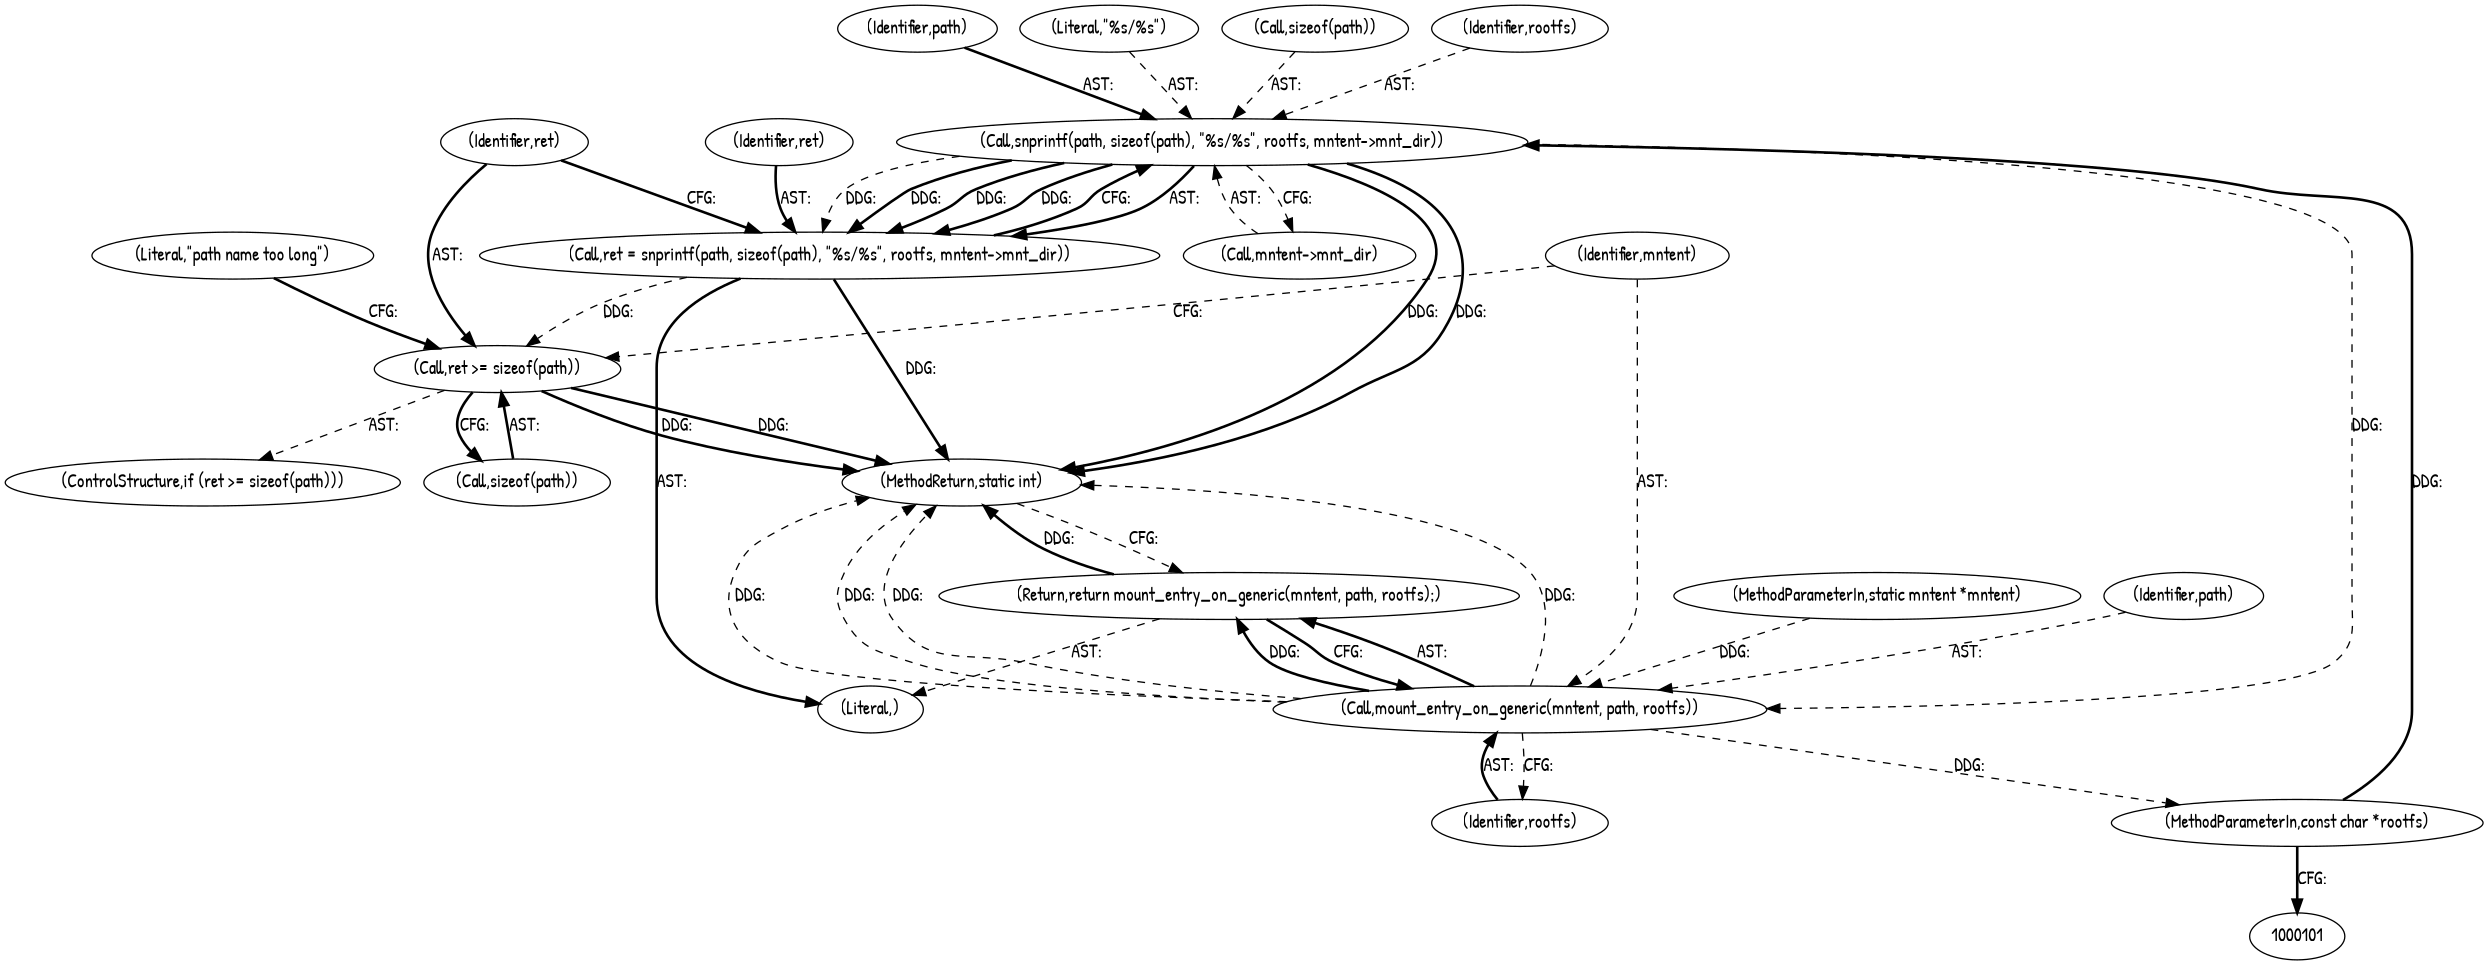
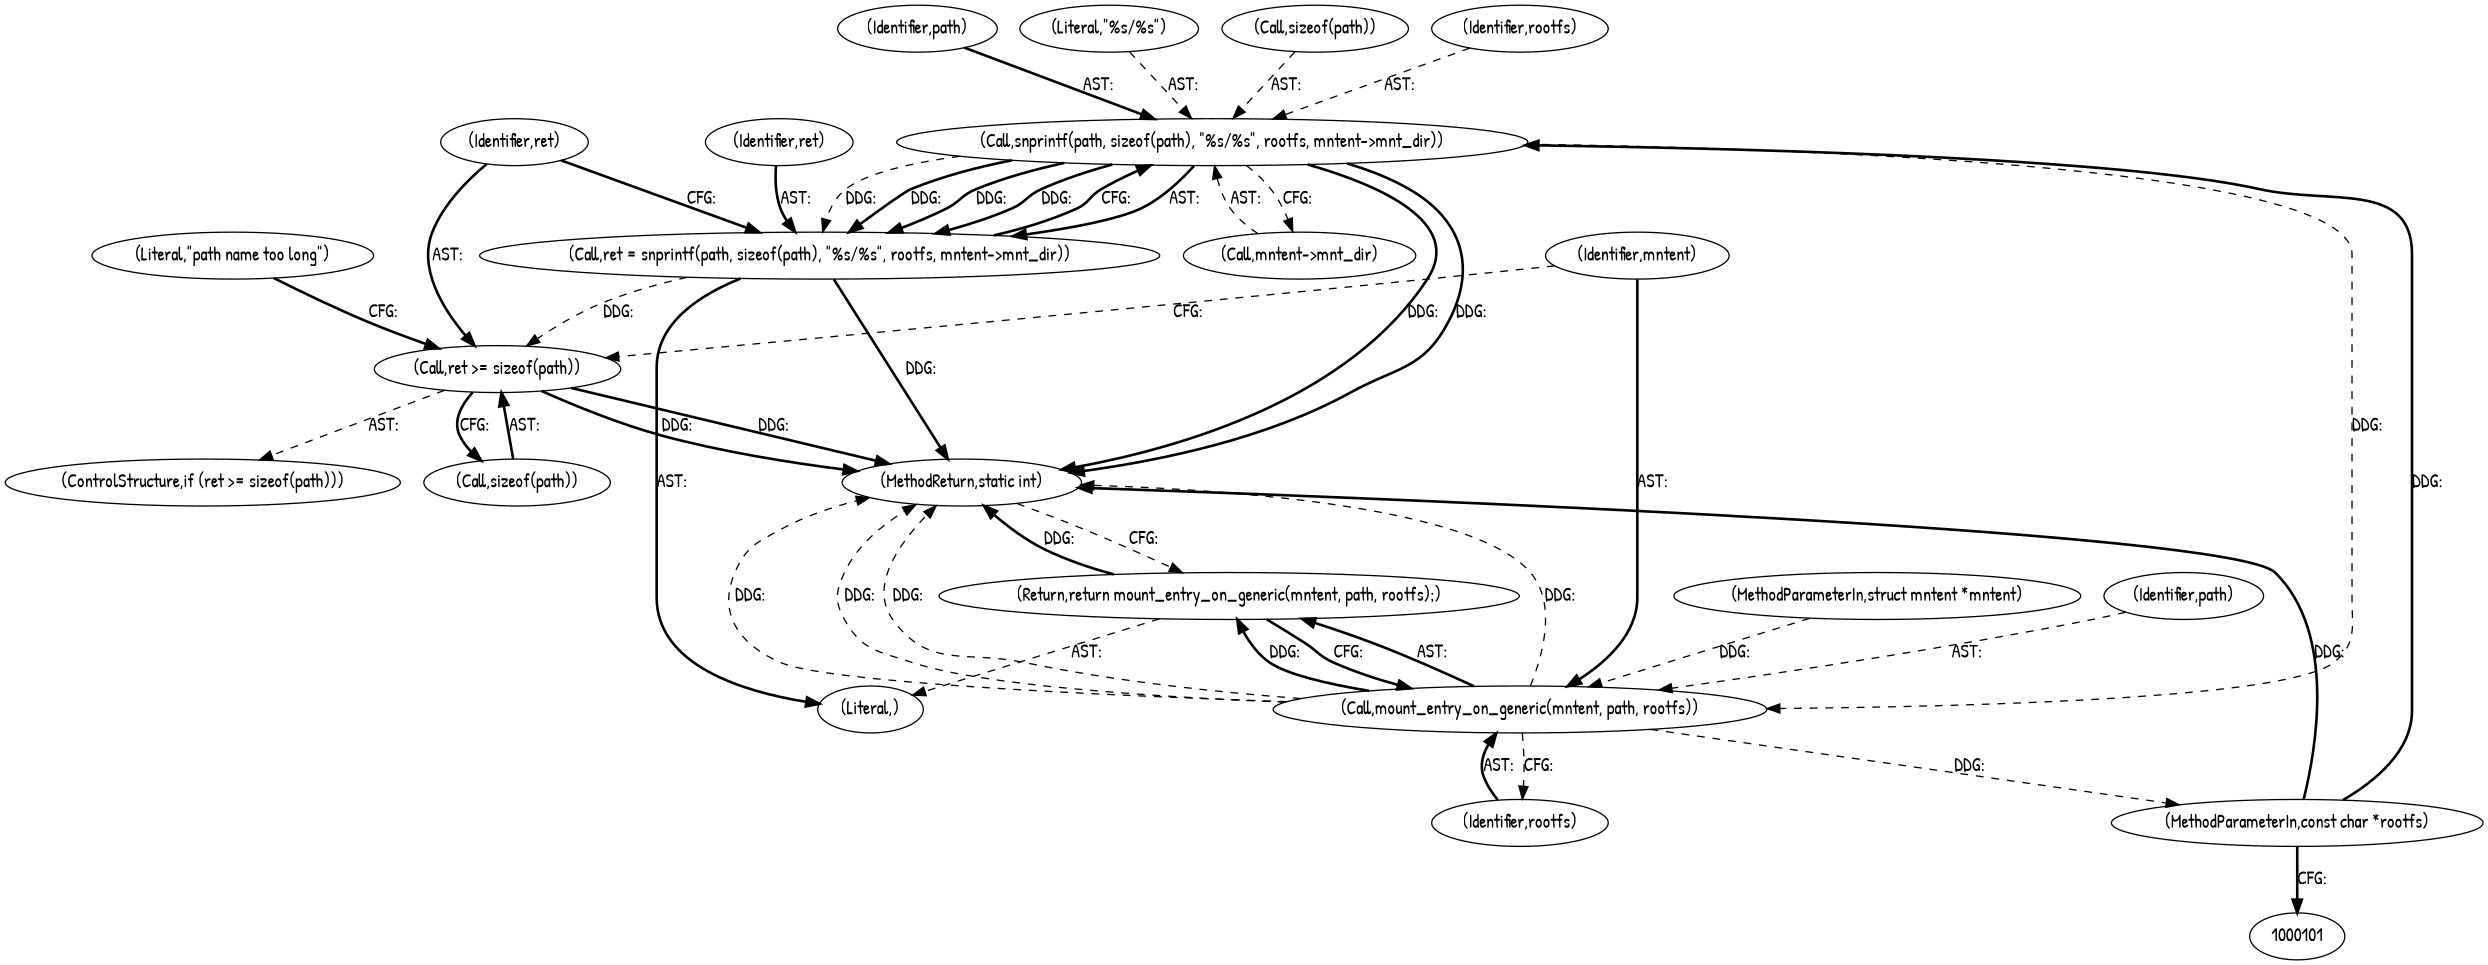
edge "(Identifier,mntent)" -> "(Call,mount_entry_on_generic(mntent, path, rootfs))": style dashed -> bold
edge "(MethodParameterIn,const char *rootfs)" -> "(MethodReturn,static int)": added, label "DDG:"
node "(MethodParameterIn,static mntent *mntent)": label "(MethodParameterIn,static mntent *mntent)" -> "(MethodParameterIn,struct mntent *mntent)"
